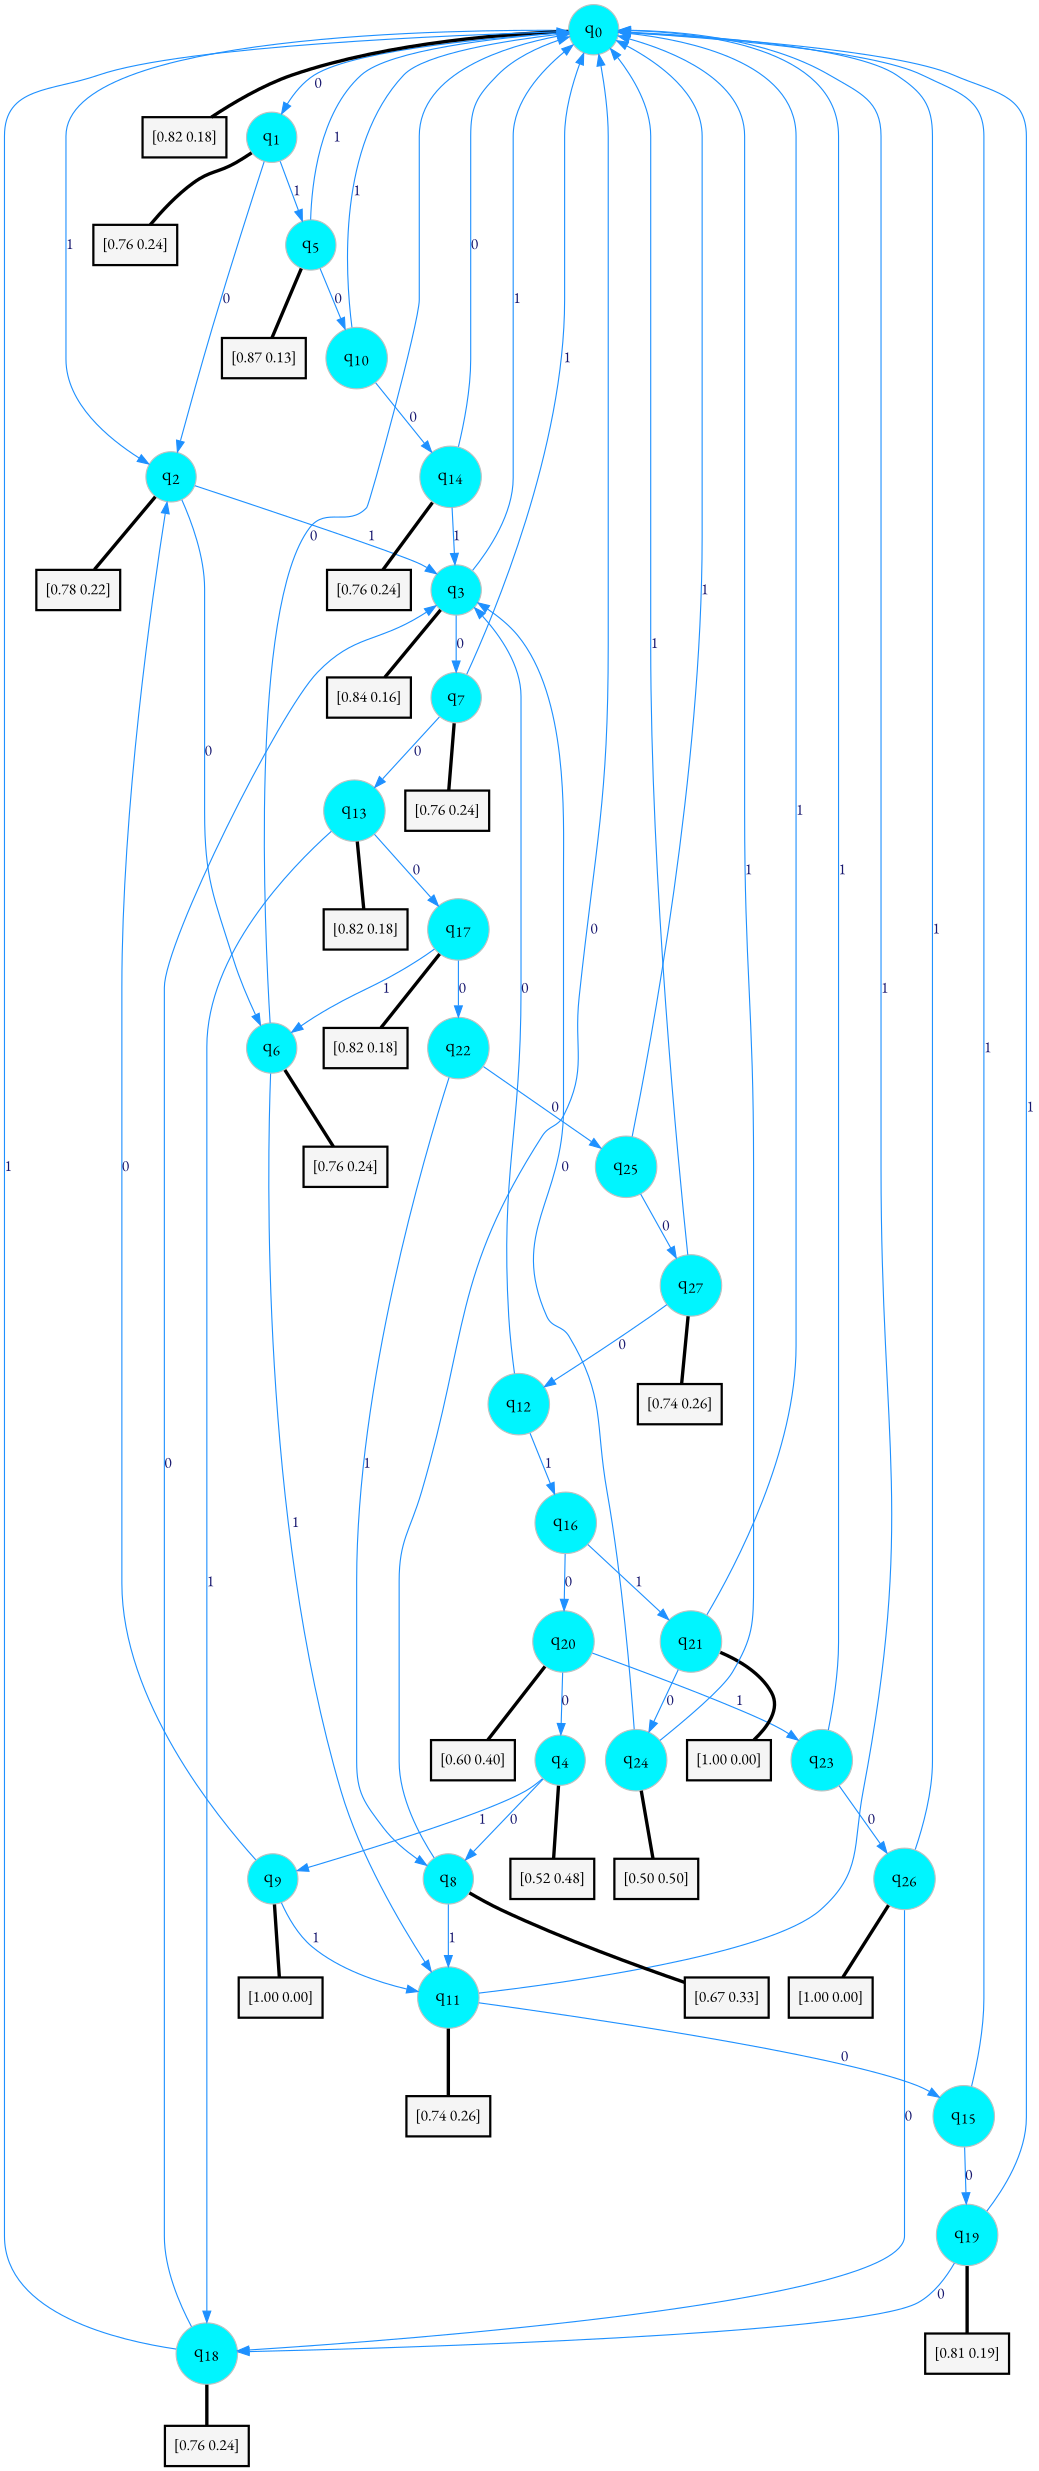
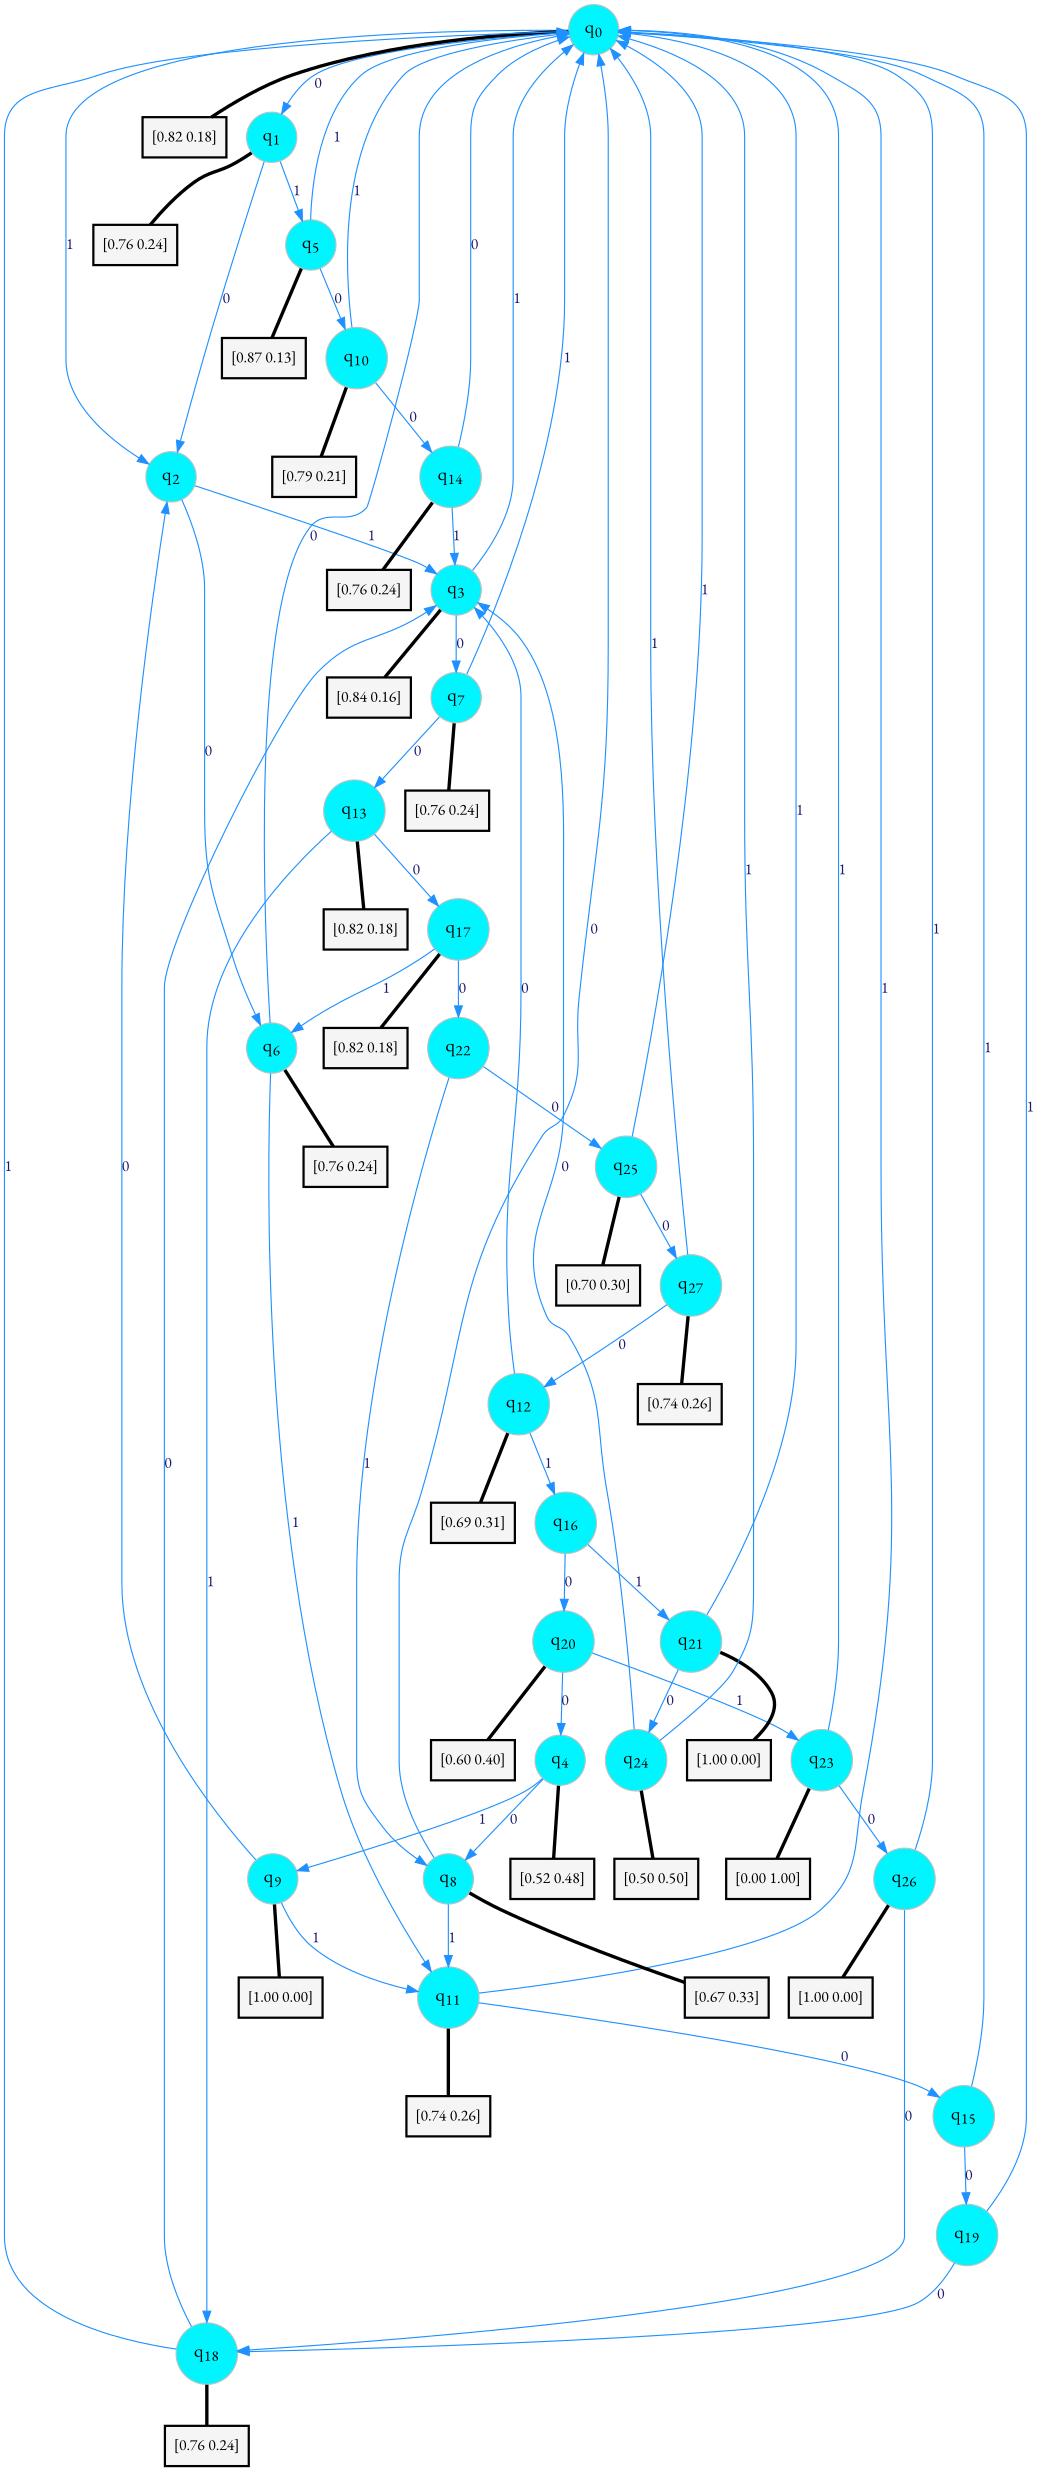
node "[0.79 0.21]": added
node "[0.78 0.22]": removed
node "[0.70 0.30]": added
node "[0.69 0.31]": added
node "[0.00 1.00]": added
node "[0.81 0.19]": removed
